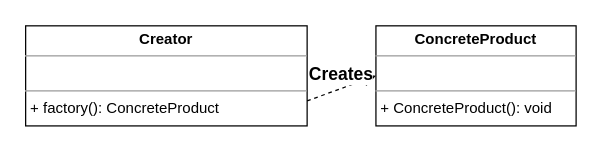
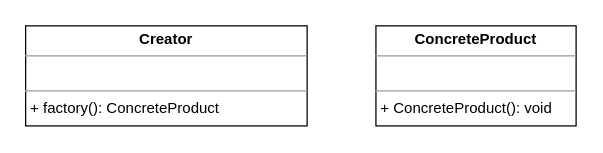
edge "Creator + factory(): ConcreteProduct" -> "ConcreteProduct + ConcreteProduct(): void": removed, label "Creates"
